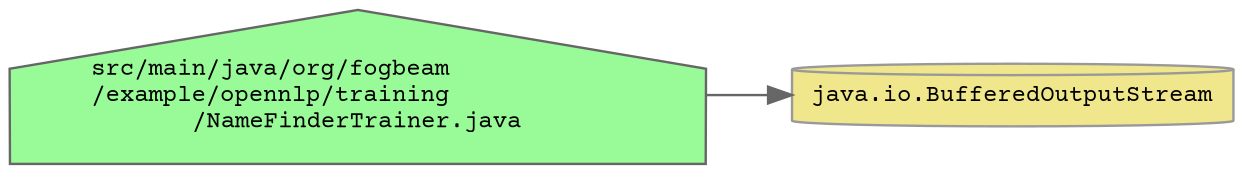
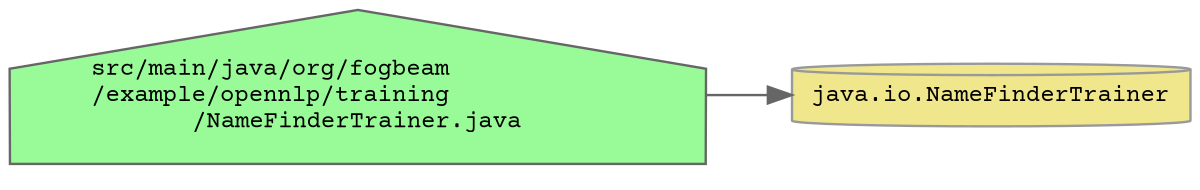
node "java.io.BufferedOutputStream": label "java.io.BufferedOutputStream" -> "java.io.NameFinderTrainer"
